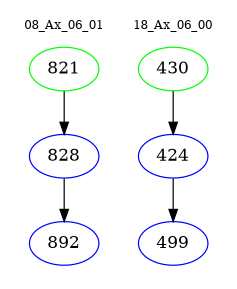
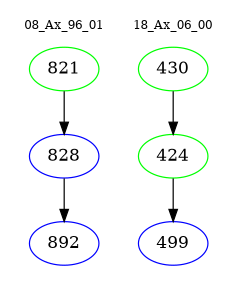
cluster "08_Ax_06_01": label "08_Ax_06_01" -> "08_Ax_96_01"
node "424": color blue -> green
